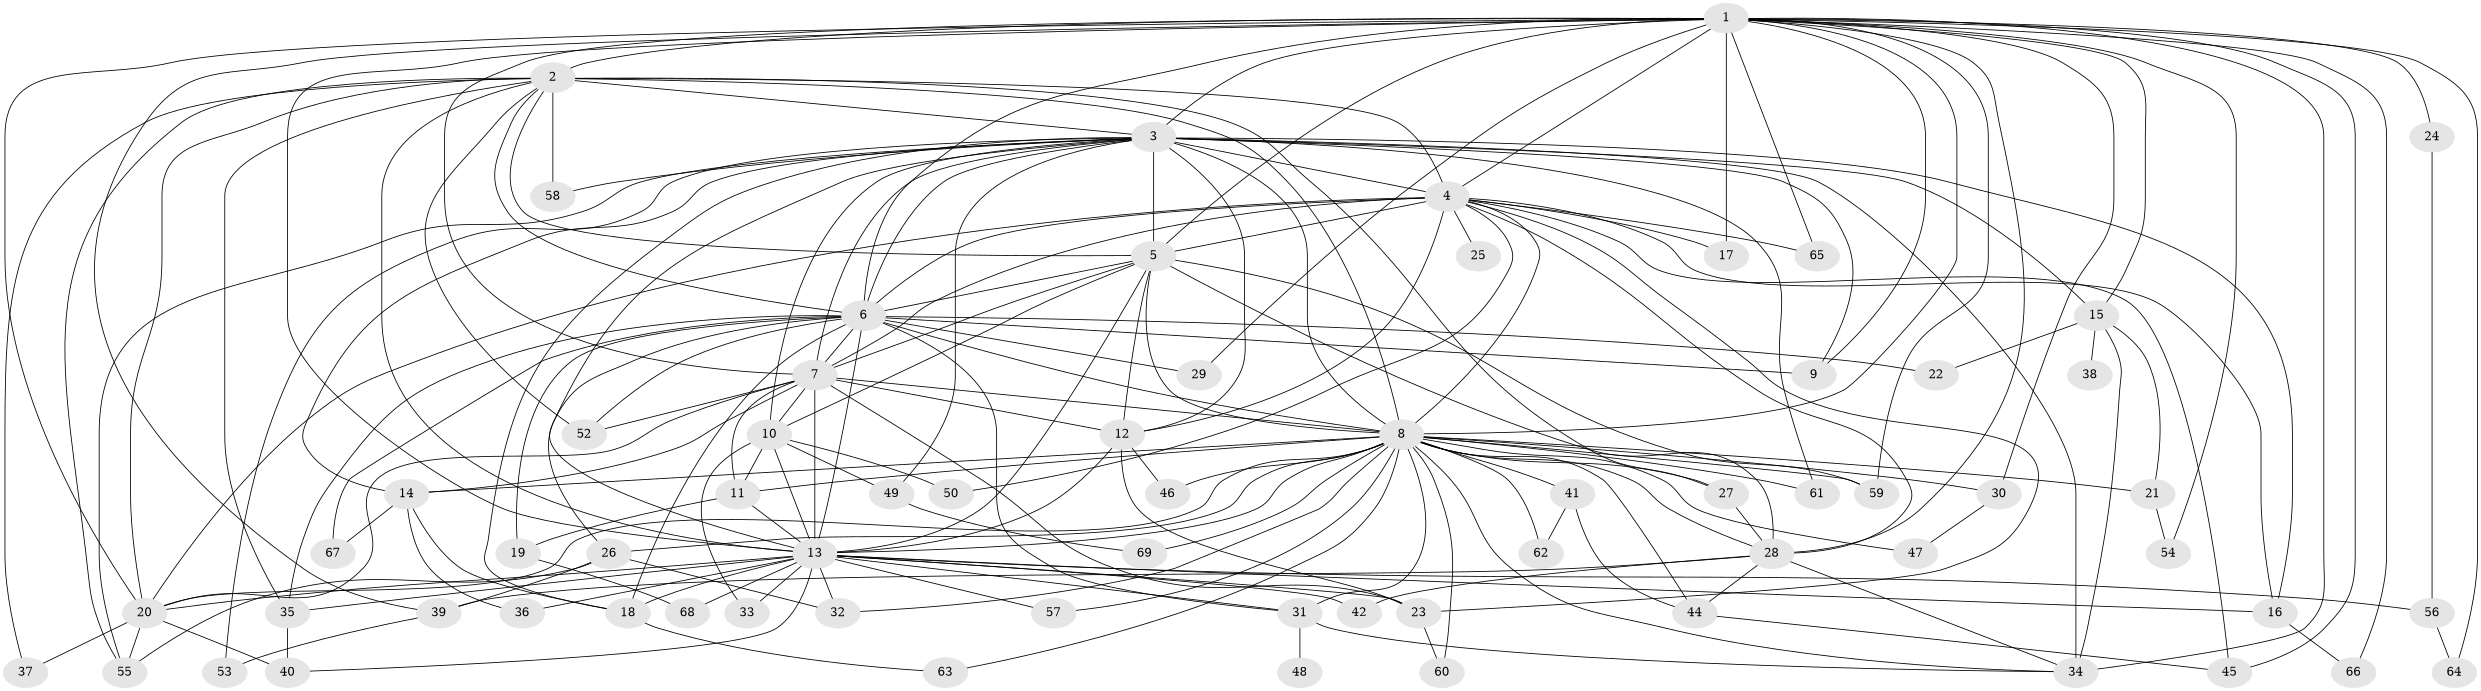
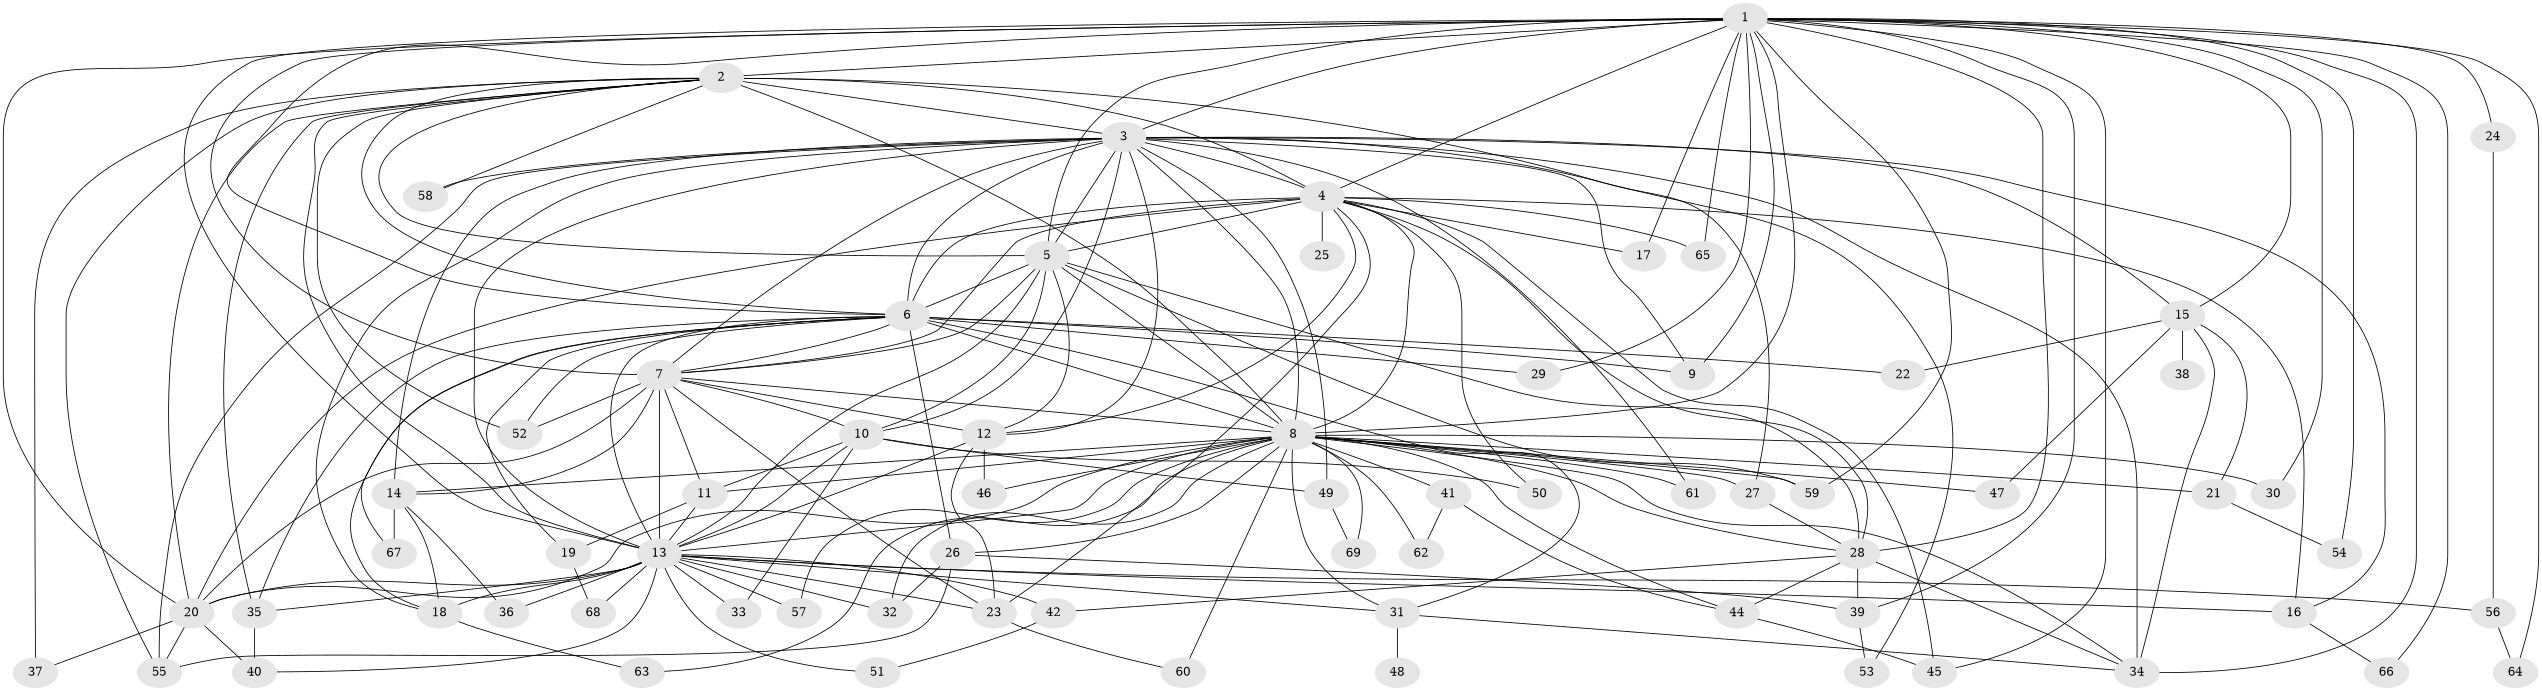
edge "30" -- "47": now "15" -- "47"
node "51": added
